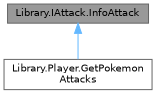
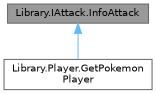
node "Library.Player.GetPokemon Attacks": label "Library.Player.GetPokemon Attacks" -> "Library.Player.GetPokemon Player"
